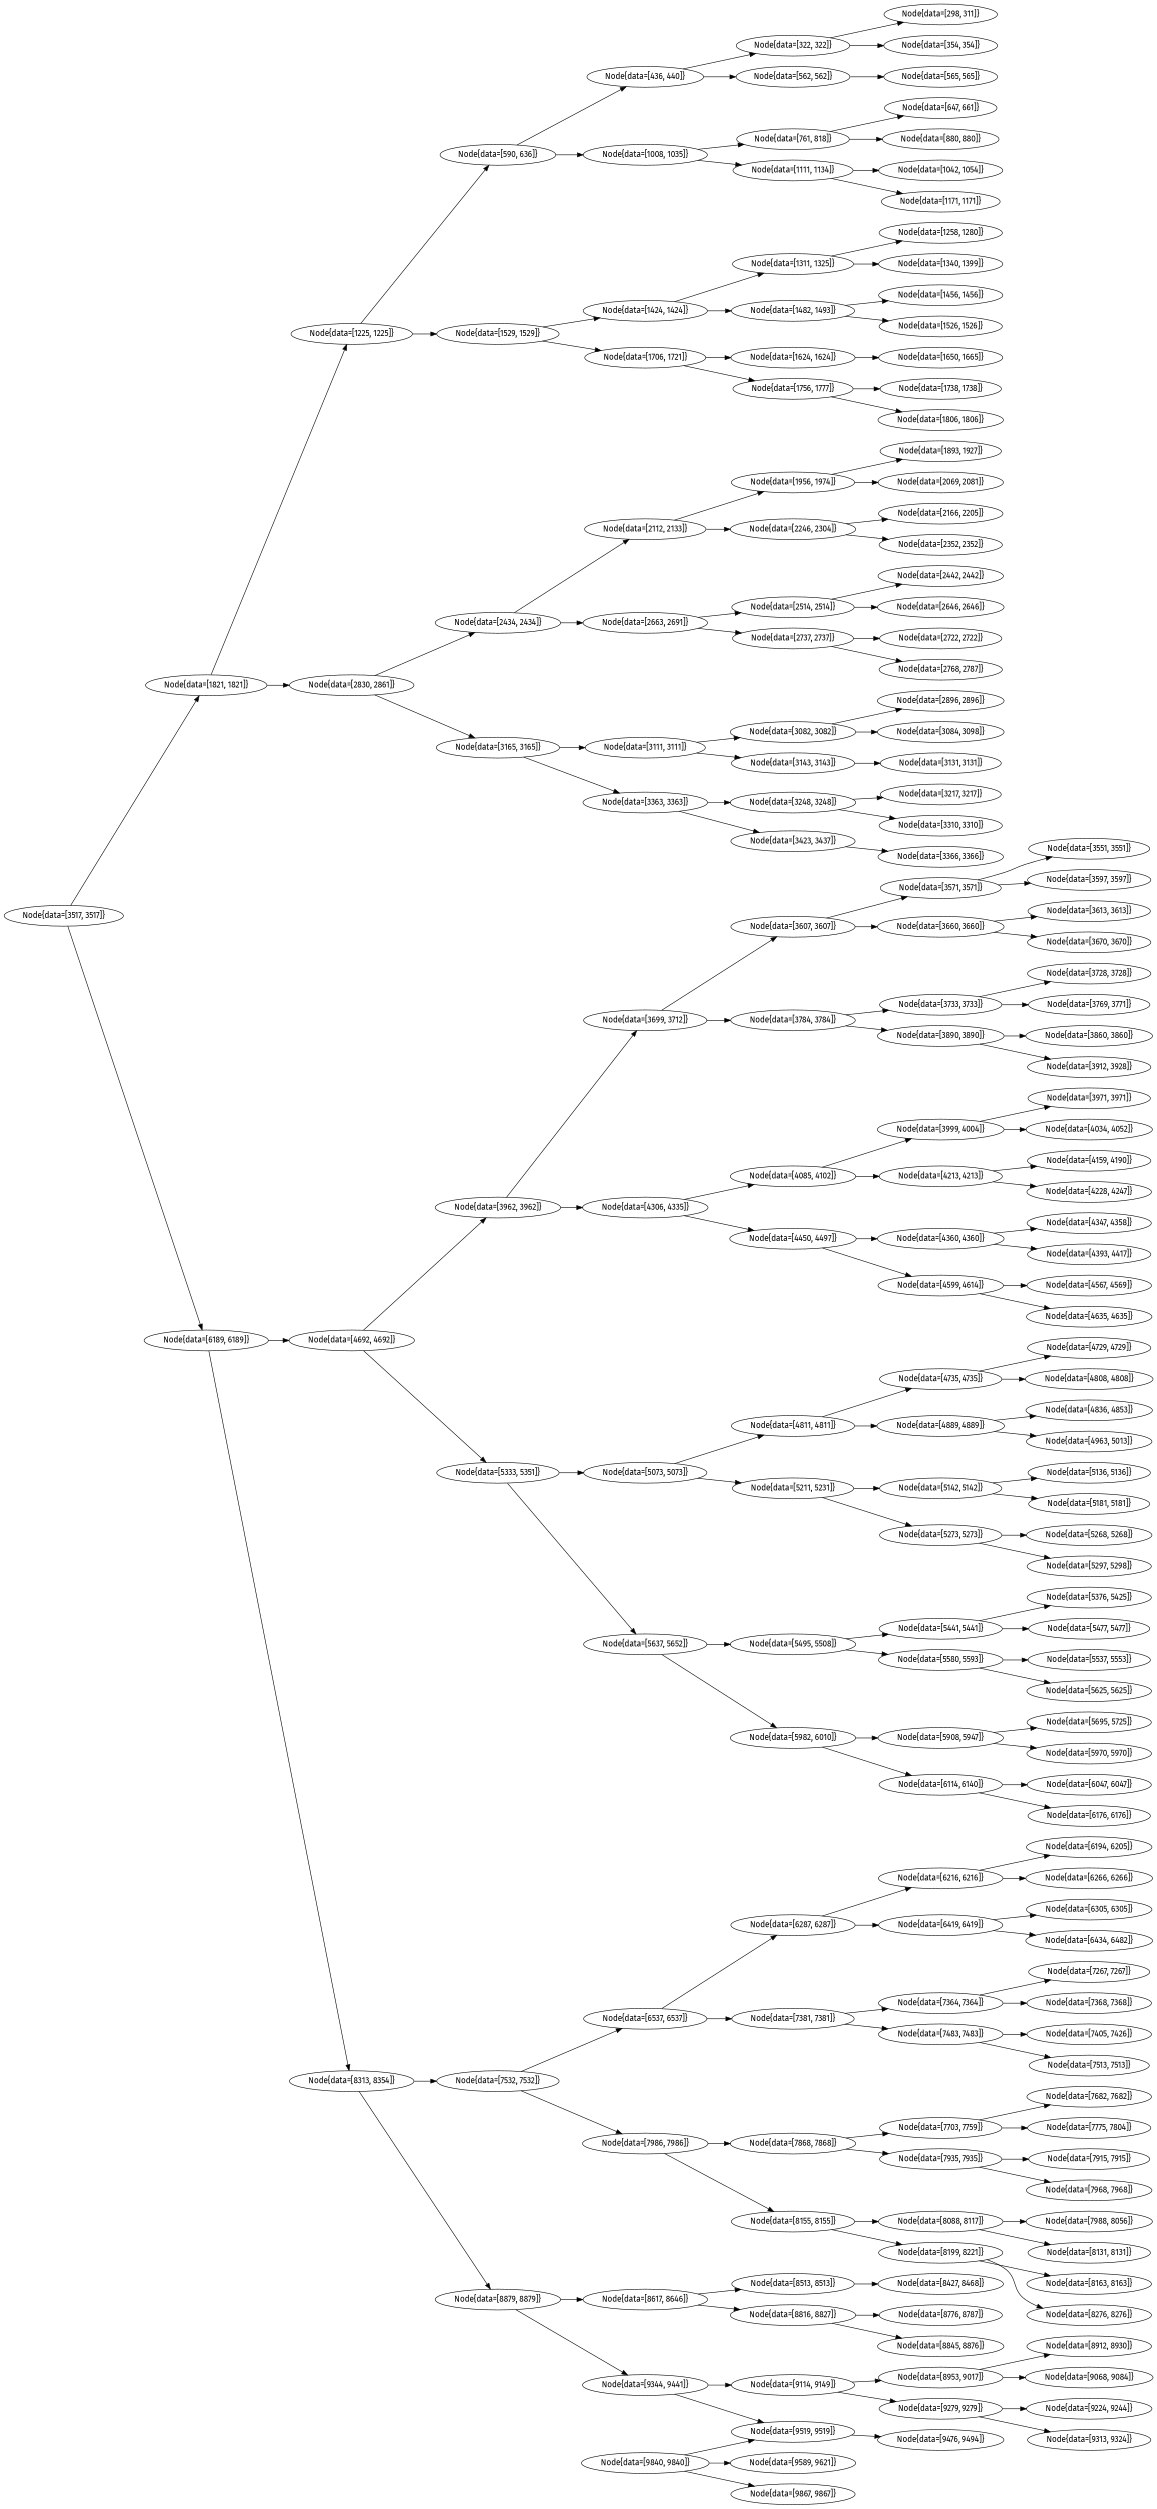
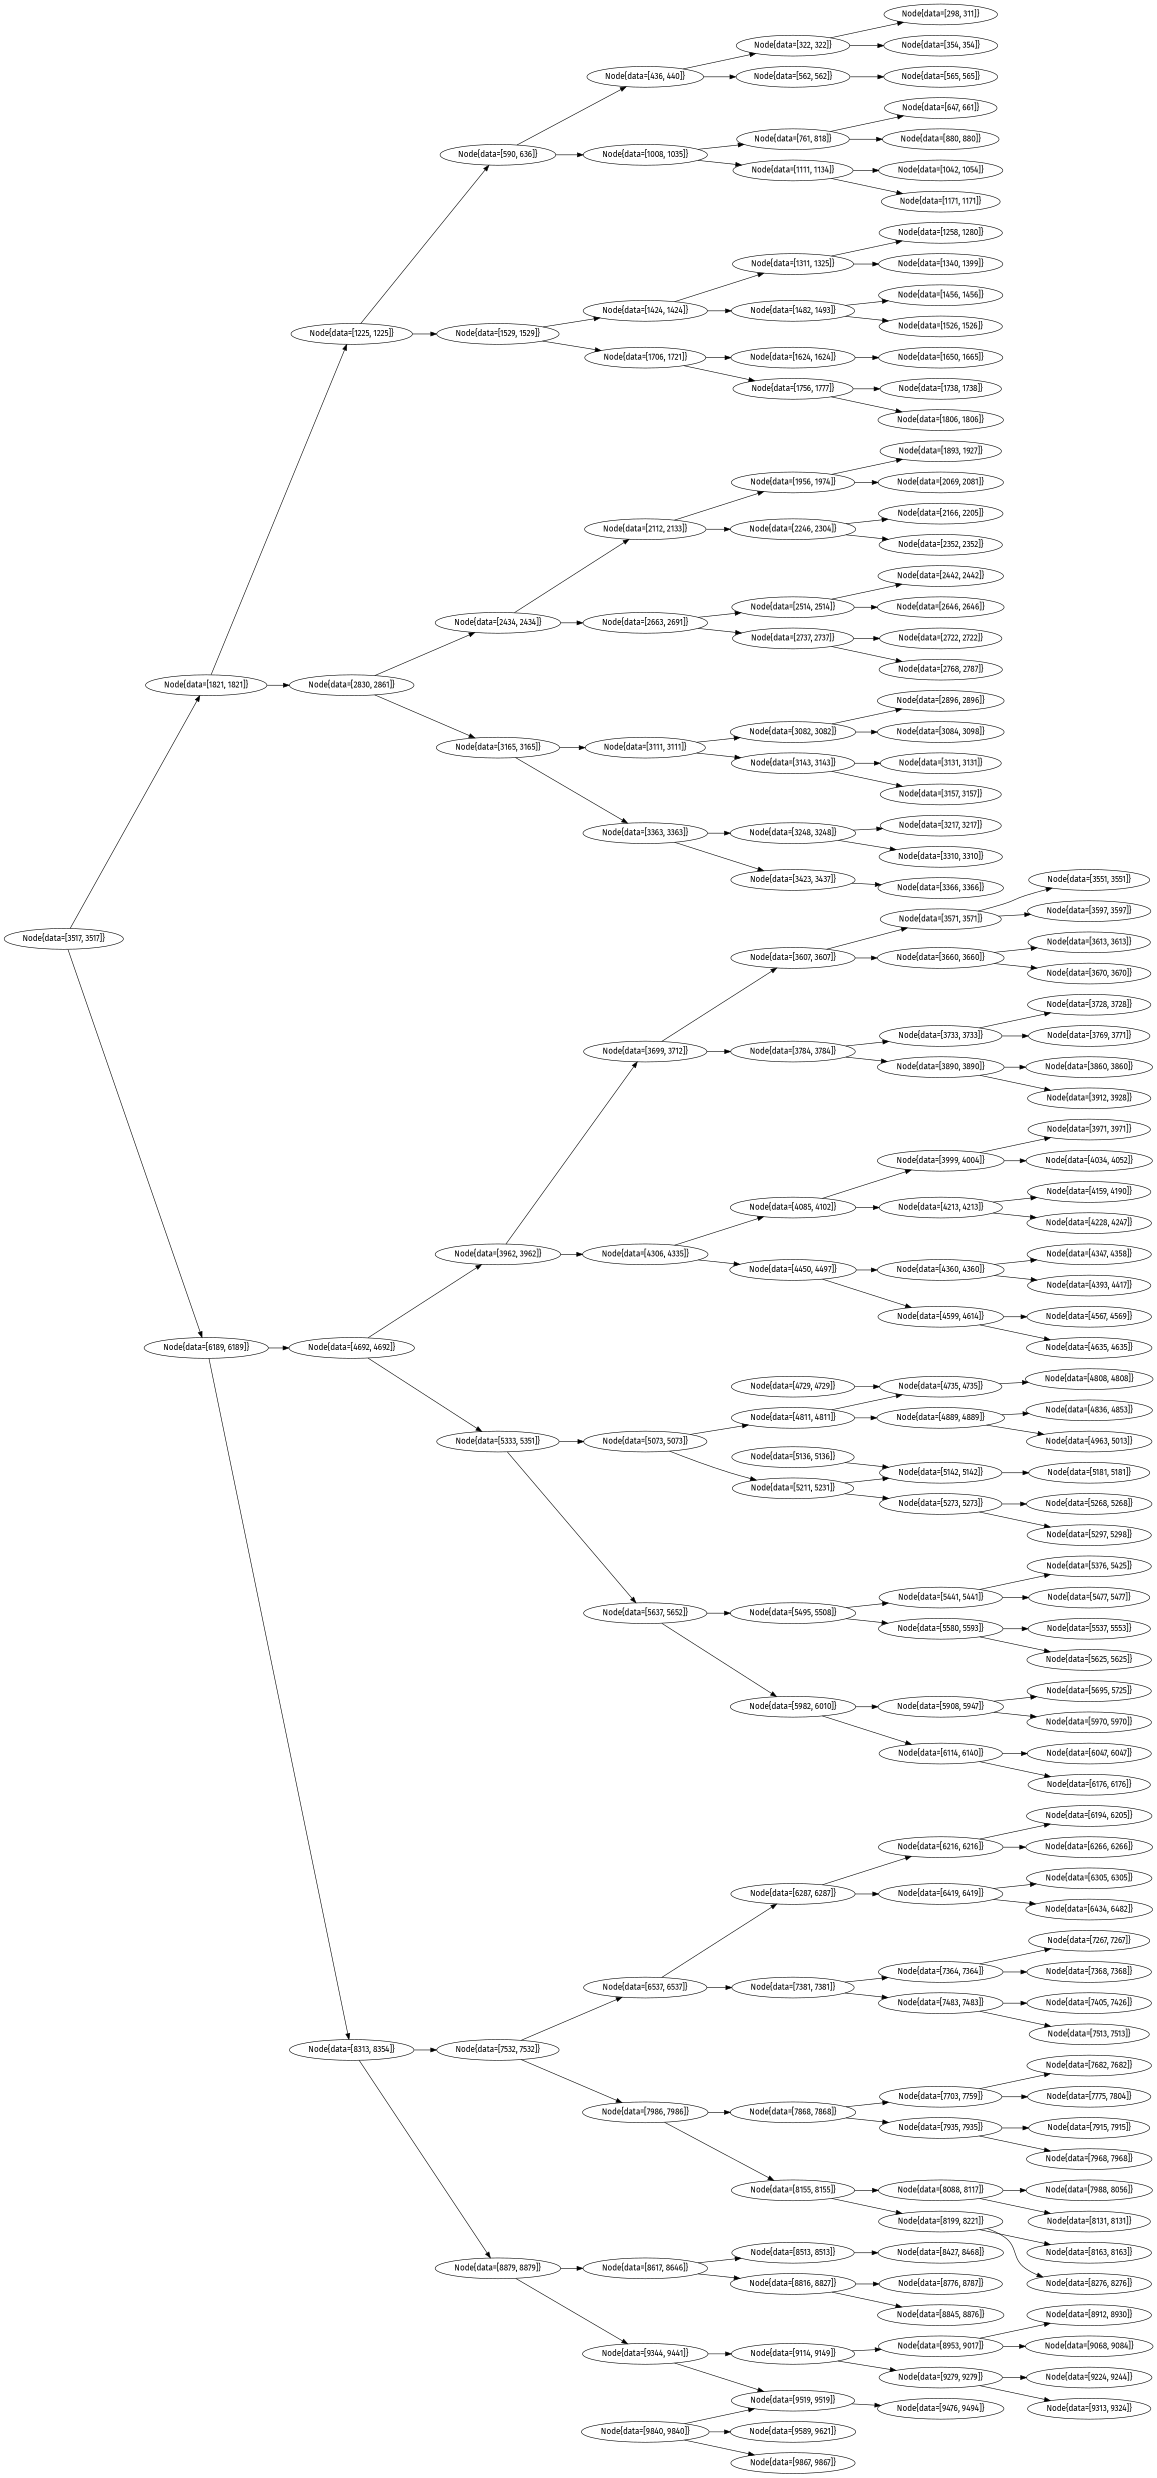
node "Node{data=[3157, 3157]}": added
edge "Node{data=[4735, 4735]}" -> "Node{data=[4729, 4729]}": reversed
edge "Node{data=[5142, 5142]}" -> "Node{data=[5136, 5136]}": reversed
